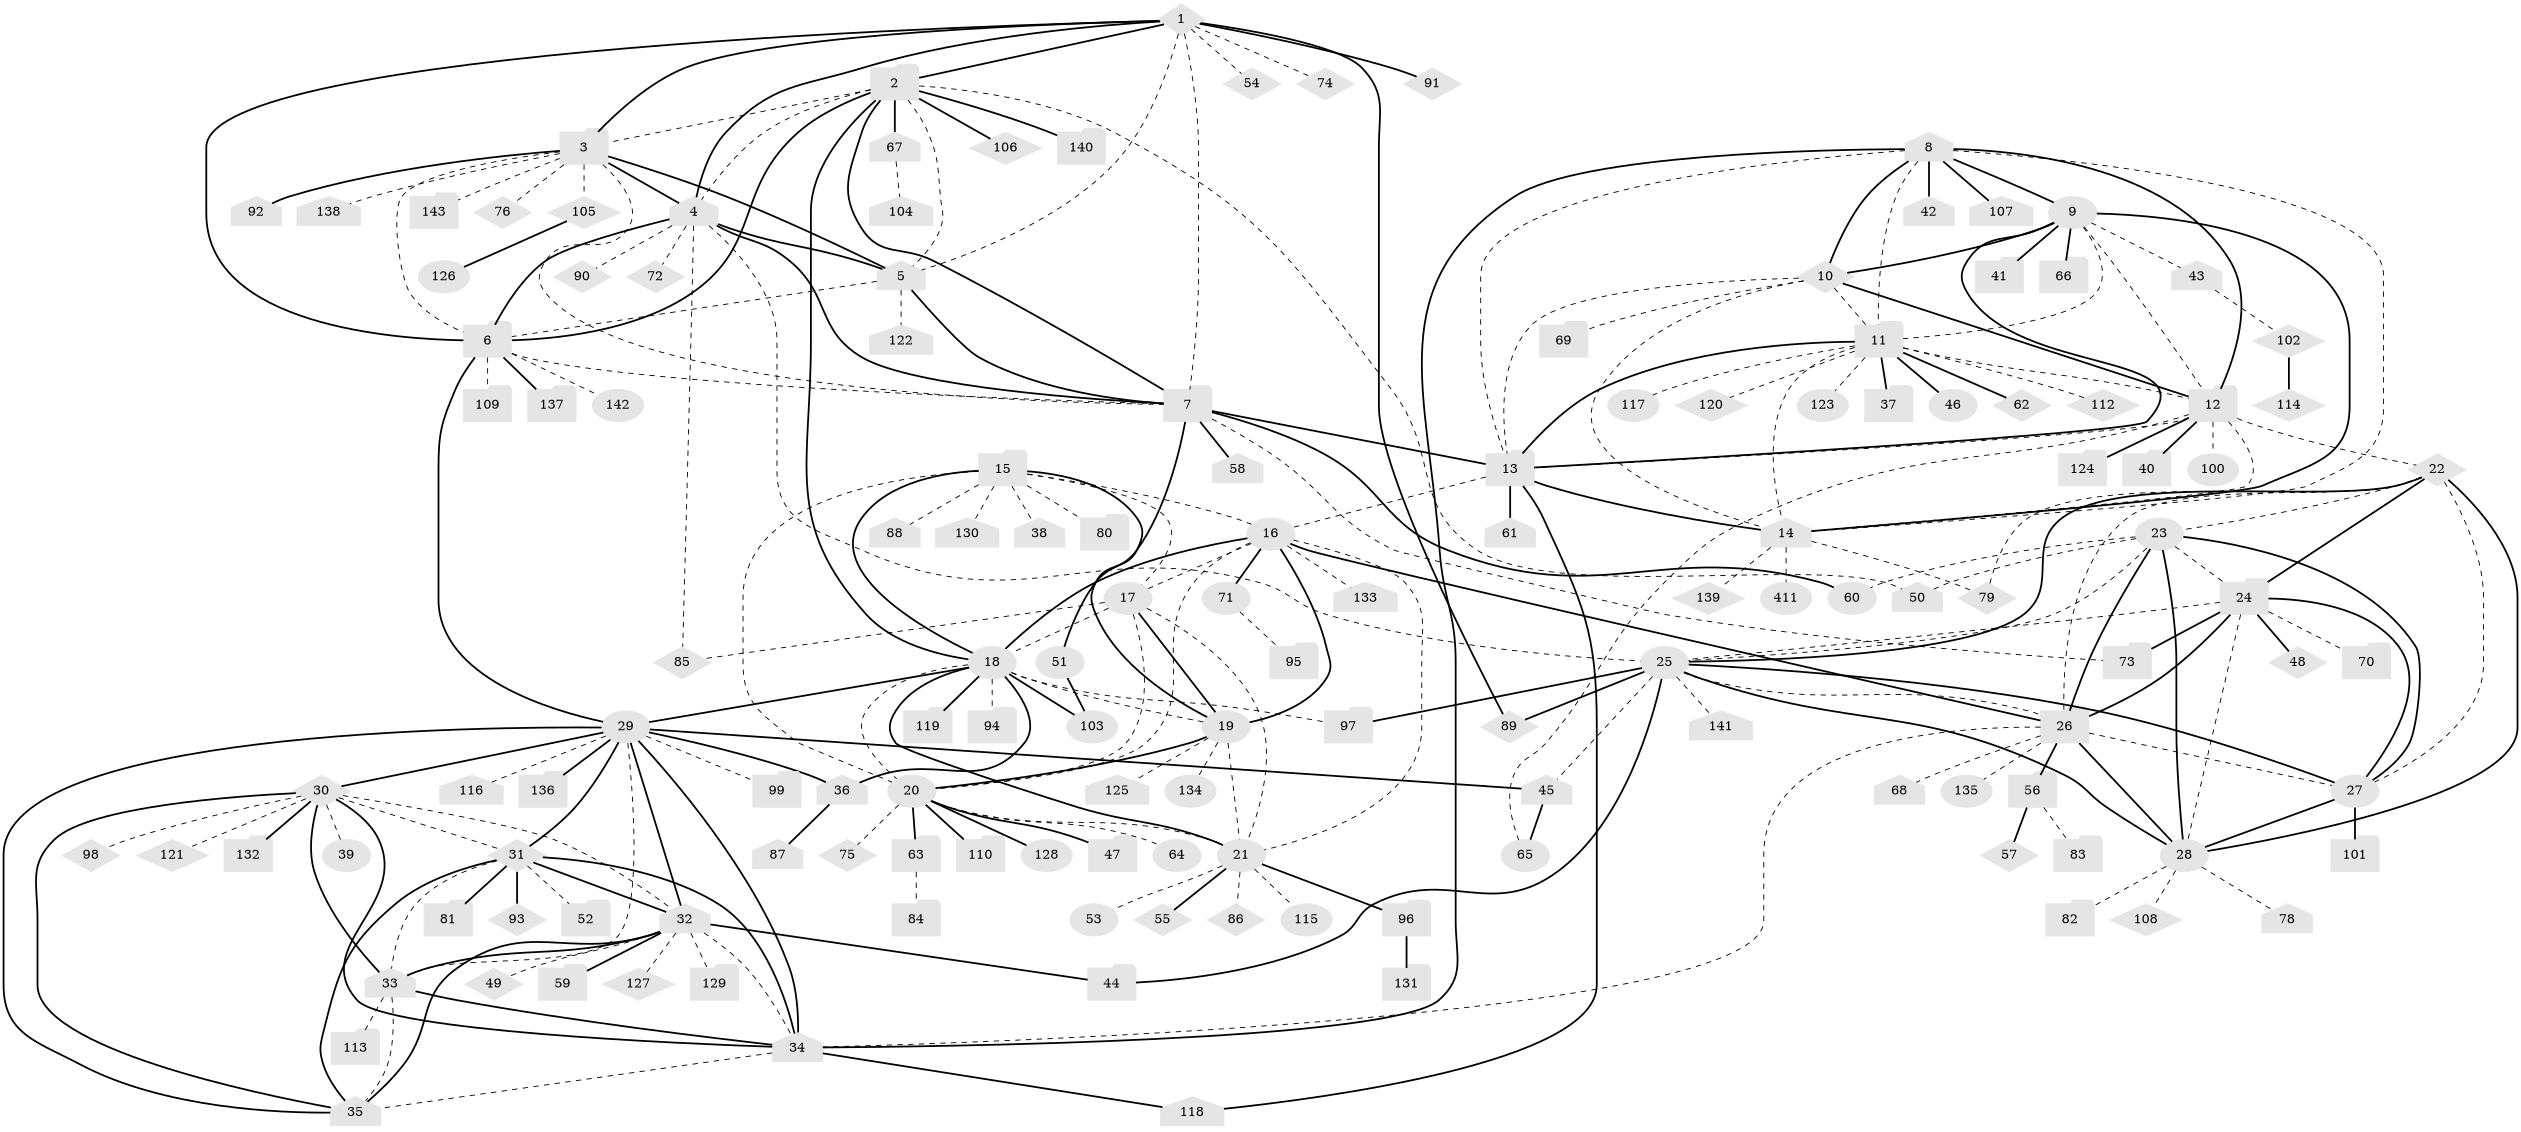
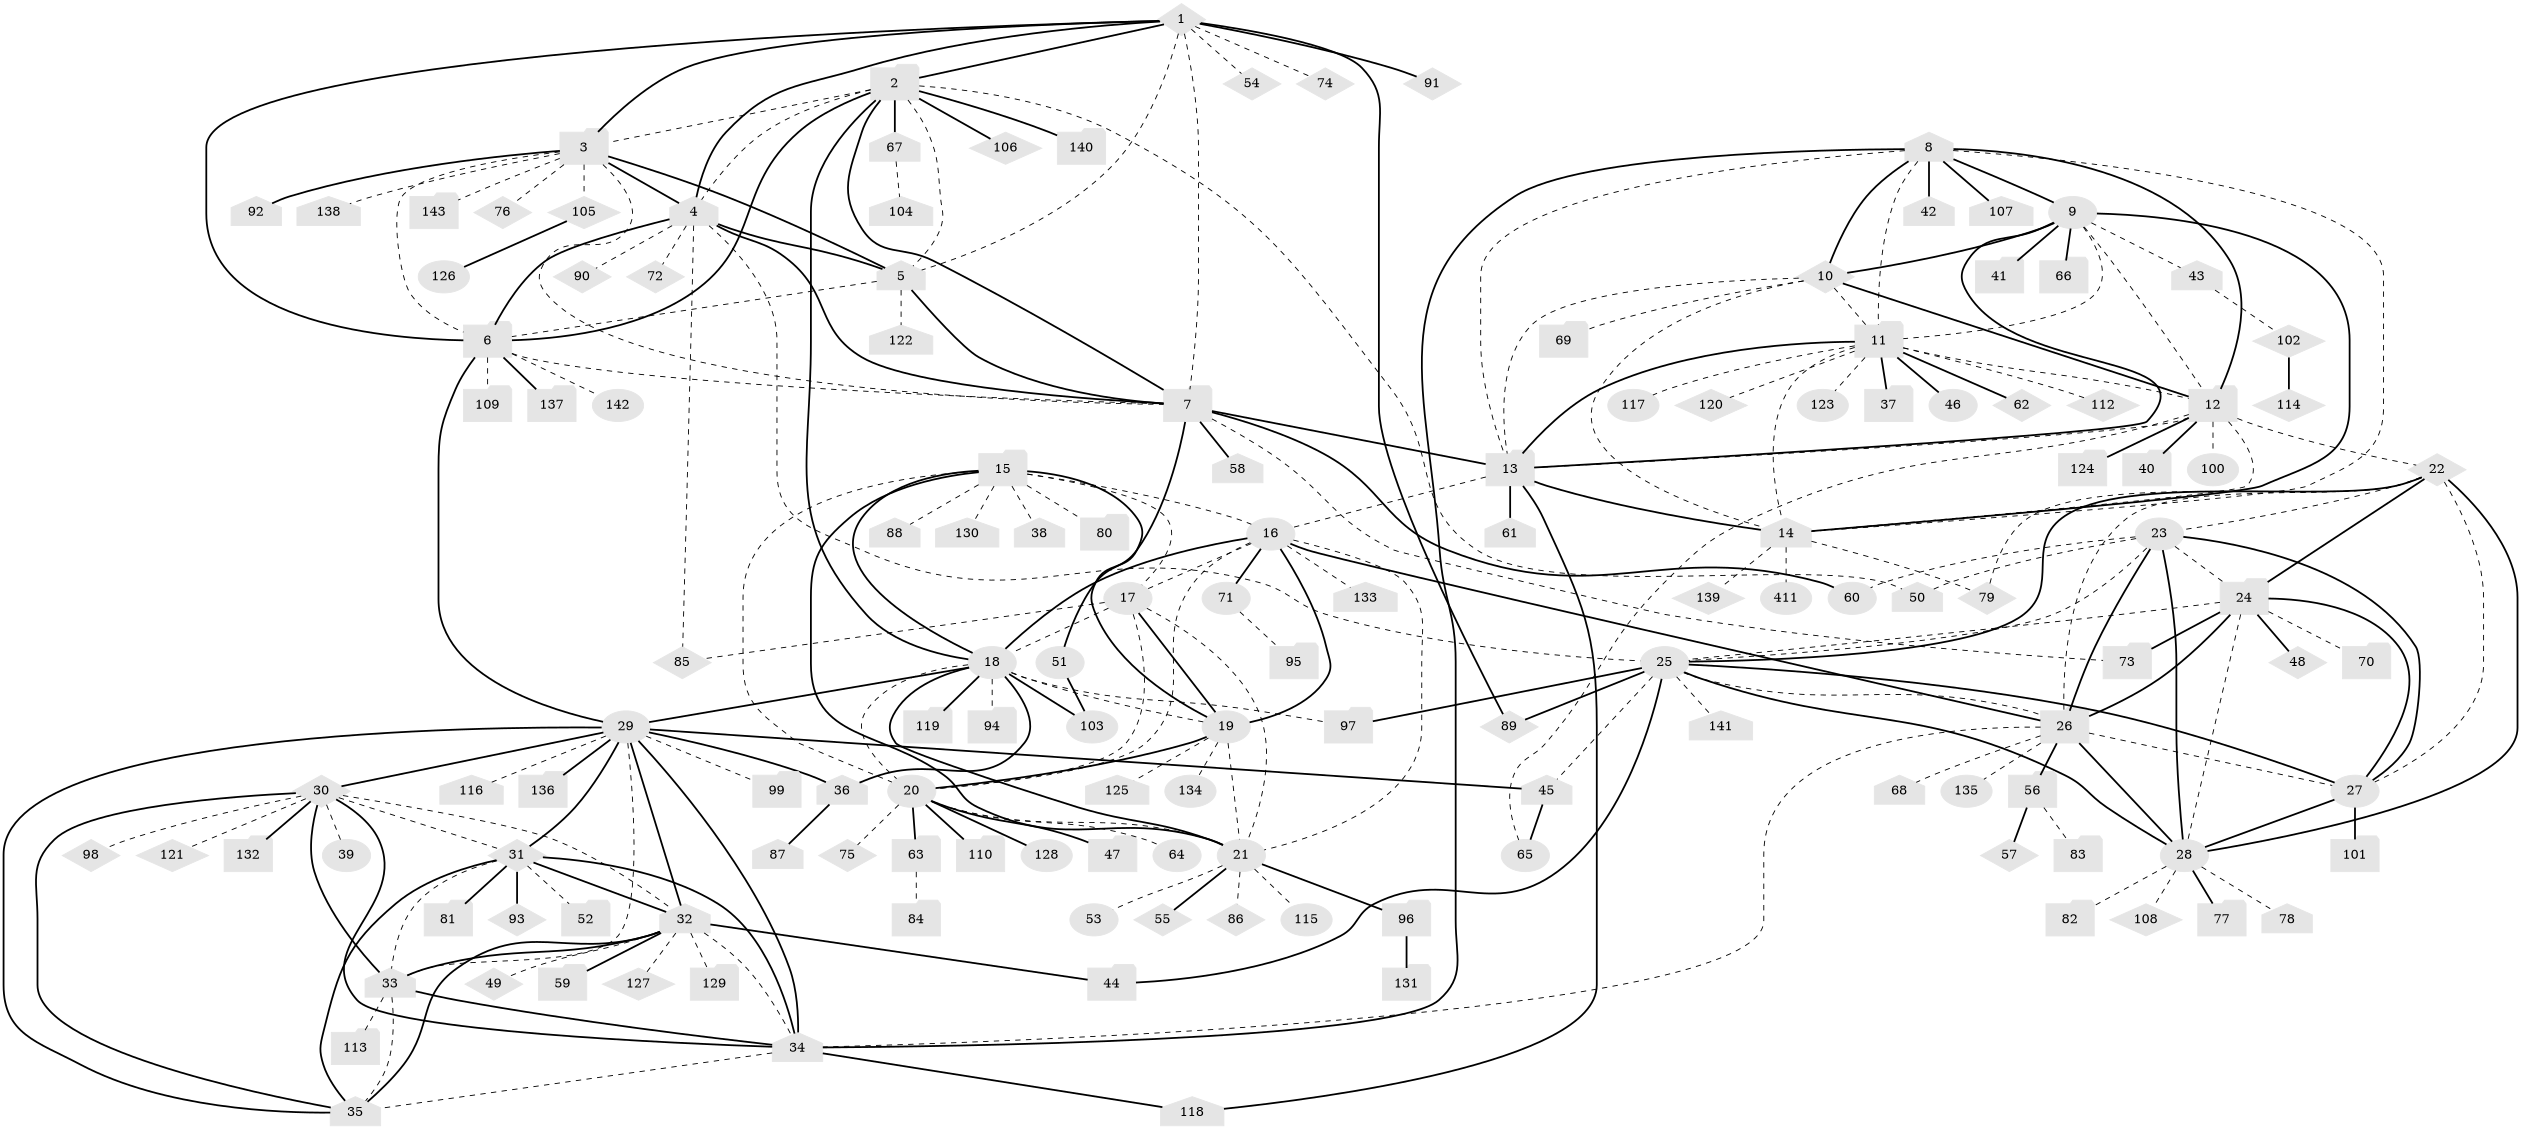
edge "15" -- "21": added
node "77": added
